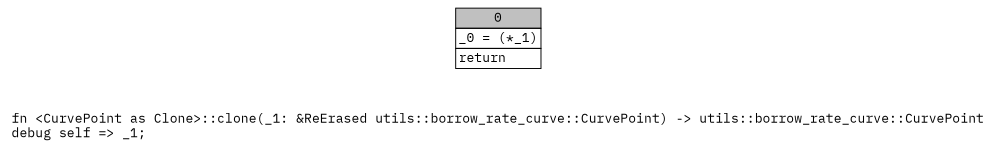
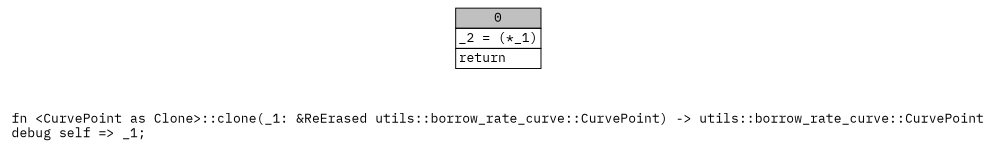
node "0": text "_0 = (*_1)" -> "_2 = (*_1)"
